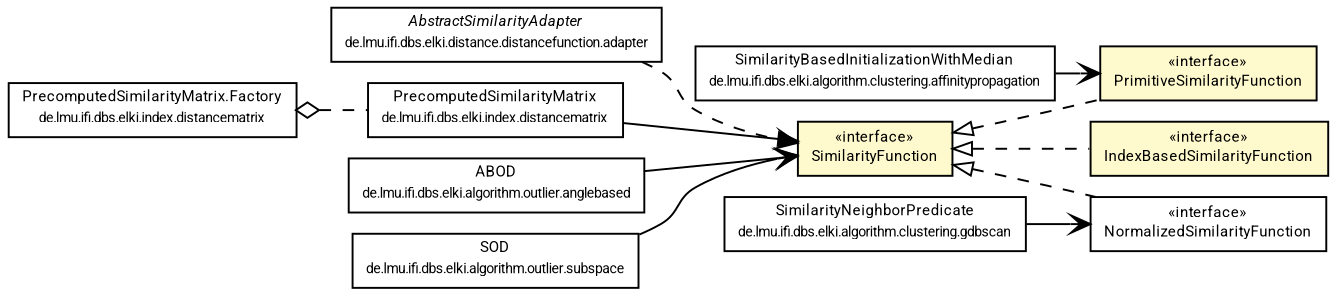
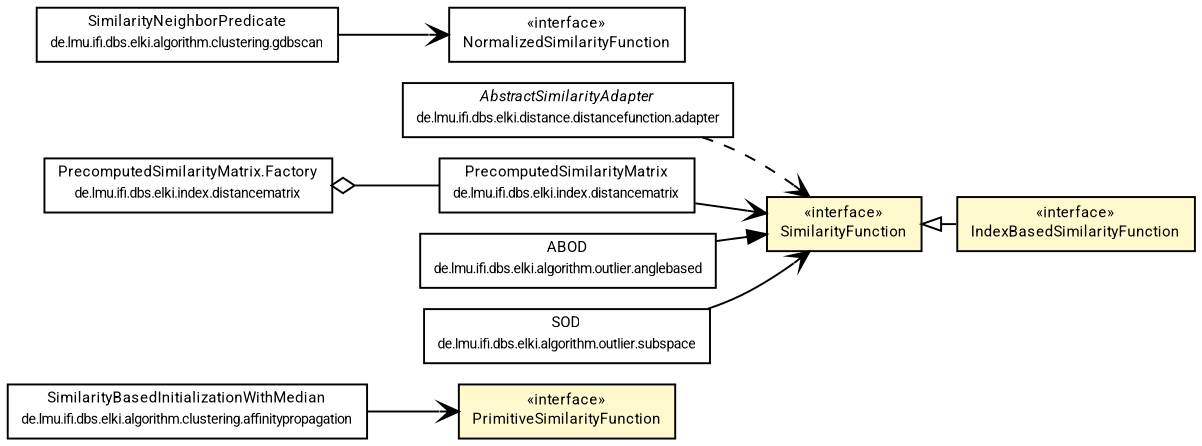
edge "PrecomputedSimilarityMatrix" -> "PrecomputedSimilarityMatrix.Factory": style dashed -> solid
edge "PrimitiveSimilarityFunction" -> "SimilarityFunction": removed
edge "PrecomputedSimilarityMatrix" -> "SimilarityFunction": arrowhead normal -> open
edge "IndexBasedSimilarityFunction" -> "SimilarityFunction": style dashed -> solid
edge "ABOD" -> "SimilarityFunction": arrowhead open -> normal
edge "NormalizedSimilarityFunction" -> "SimilarityFunction": removed
